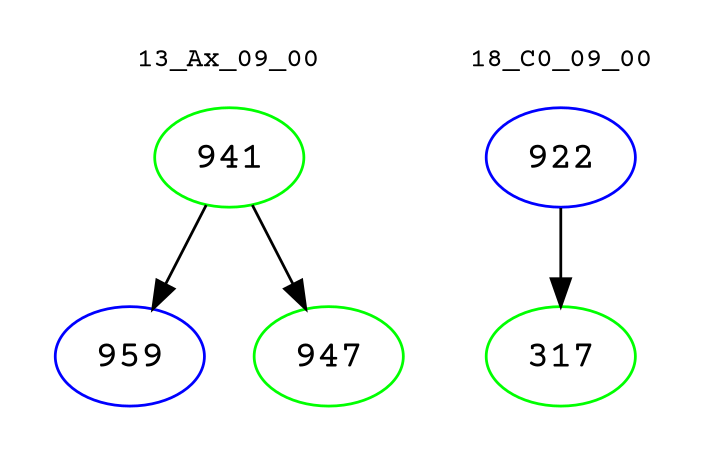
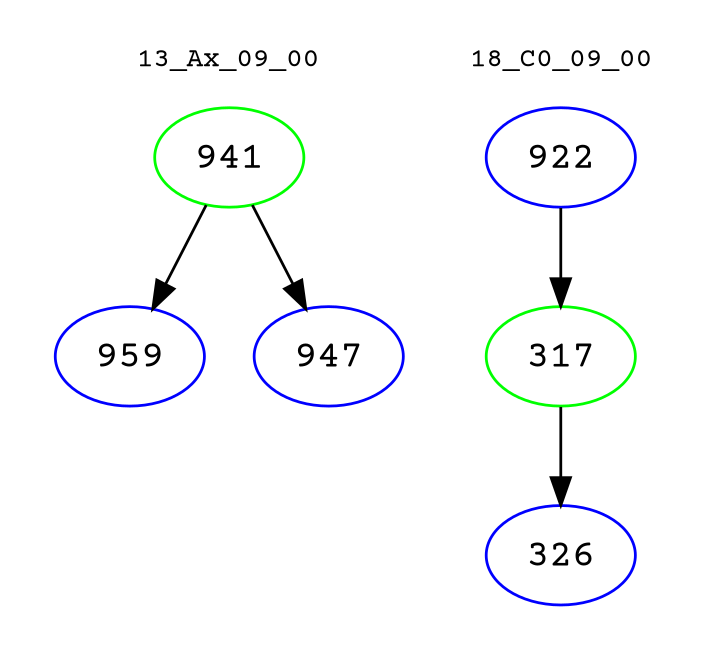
node "947": color green -> blue
node "326": added
